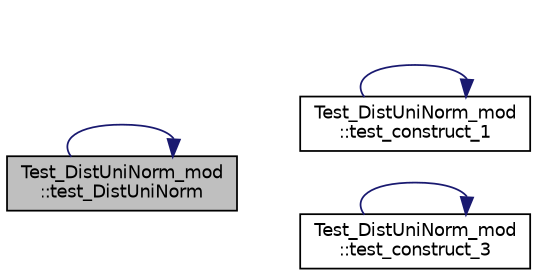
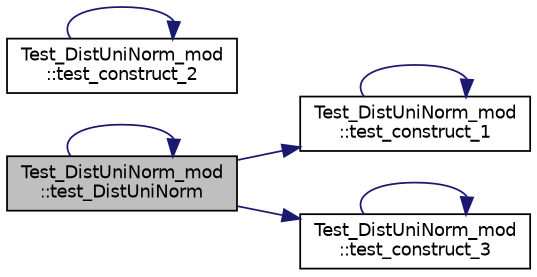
node "Test_DistUniNorm_mod ::test_construct_2": added
edge "Test_DistUniNorm_mod ::test_DistUniNorm" -> "Test_DistUniNorm_mod ::test_construct_1": added
edge "Test_DistUniNorm_mod ::test_DistUniNorm" -> "Test_DistUniNorm_mod ::test_construct_3": added
